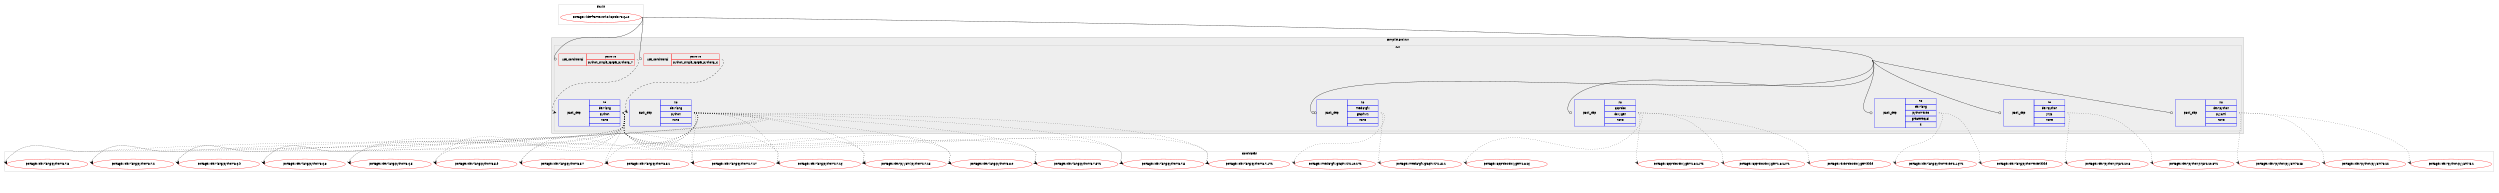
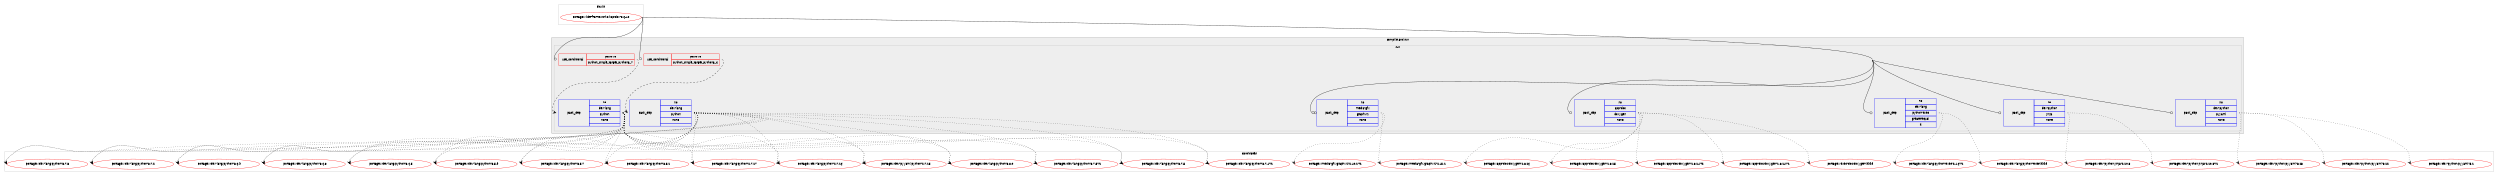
node "portage://app-doc/doxygen-1.8.15": added
